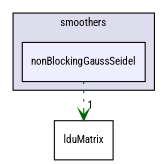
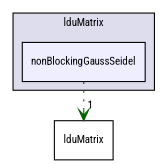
cluster "smoothers": label "smoothers" -> "lduMatrix"
